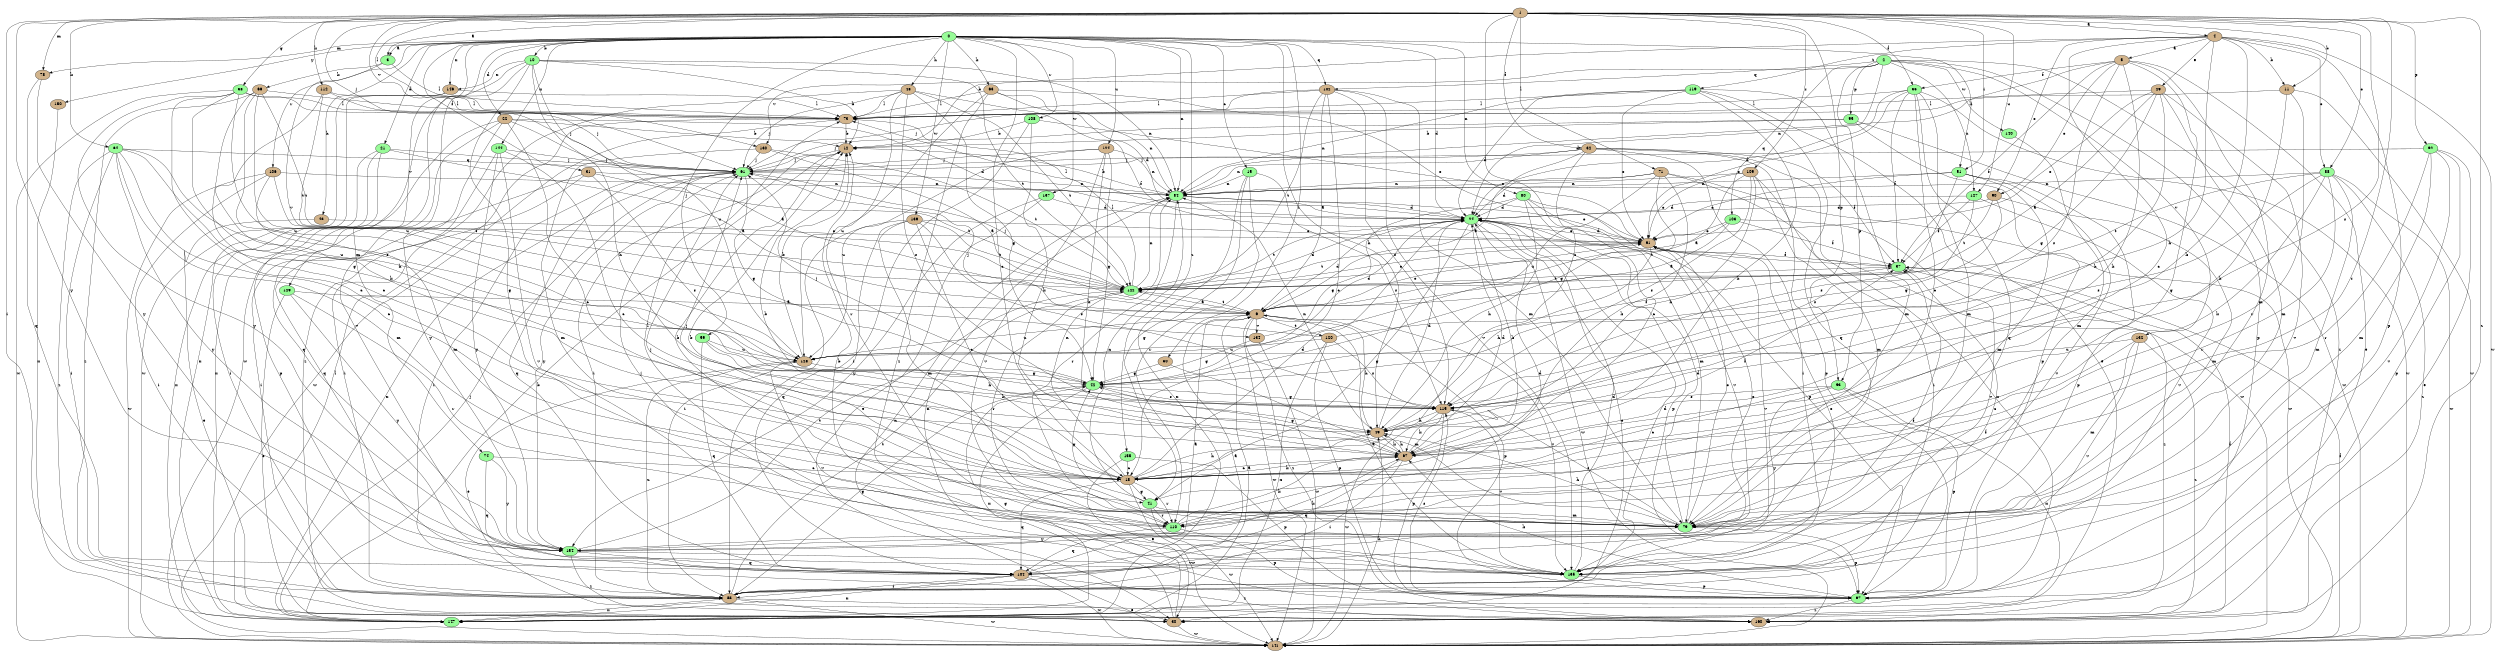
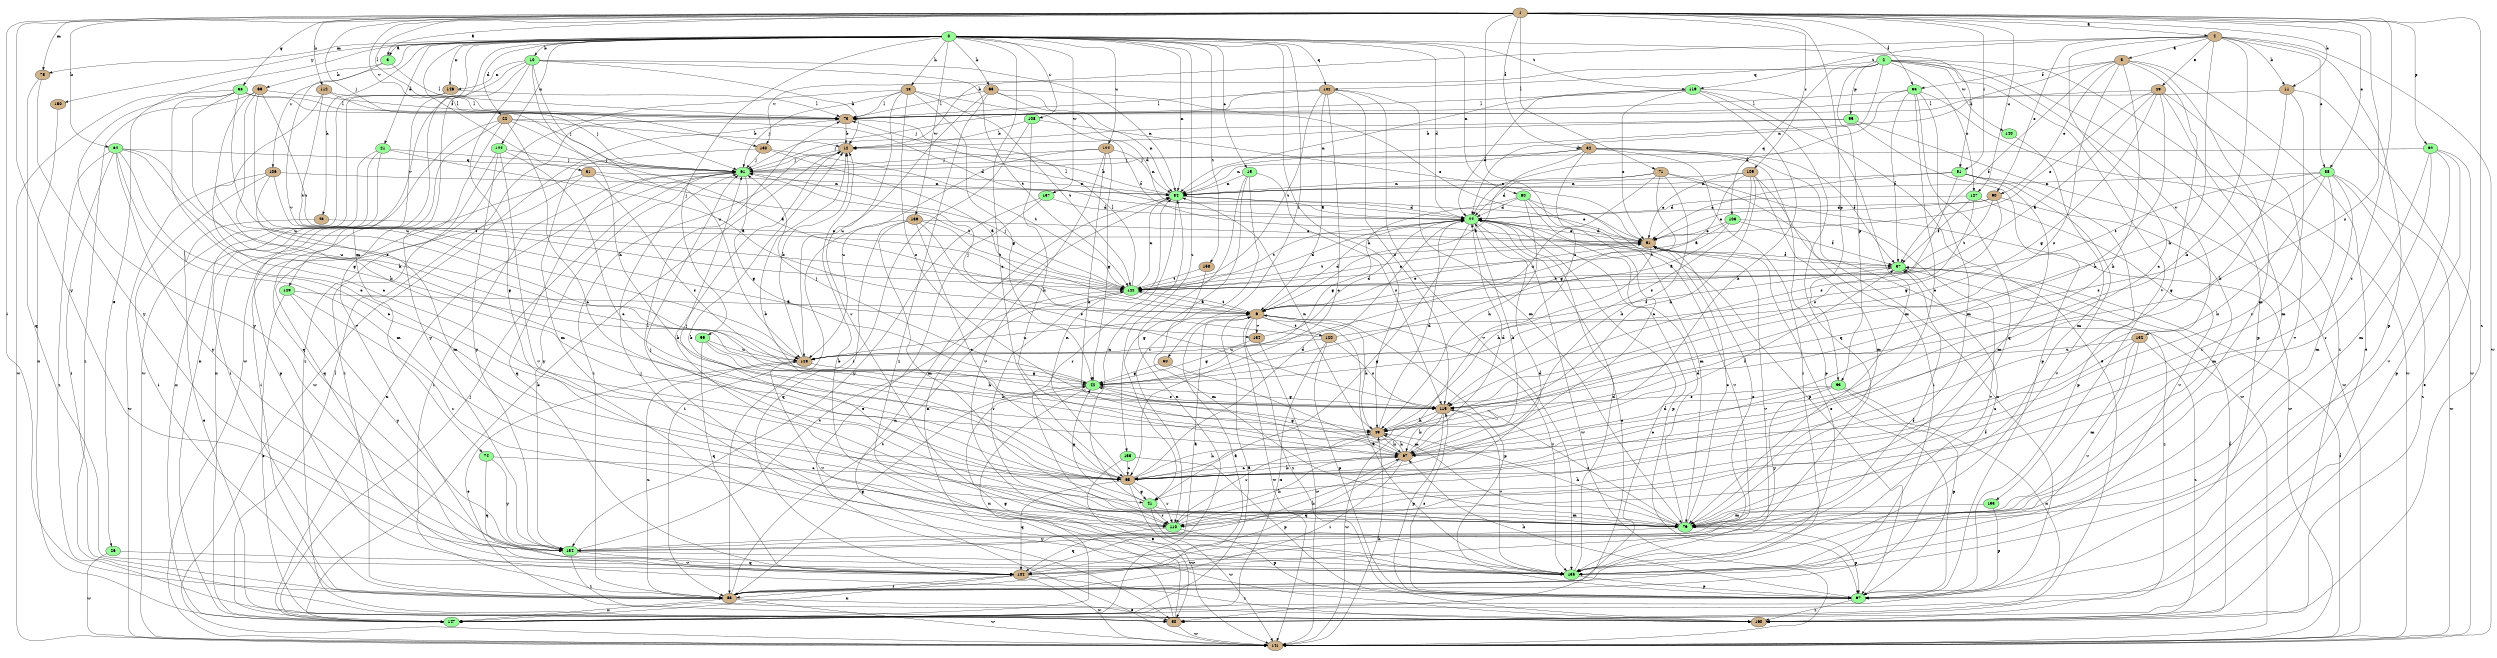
edge "0" -> "119": added, label "t"
edge "35" -> "91": now "90" -> "91"
node "158": added
edge "49" -> "110": added, label "r"
node "18": label "18" -> "68"
node "133": added
node "26": added
